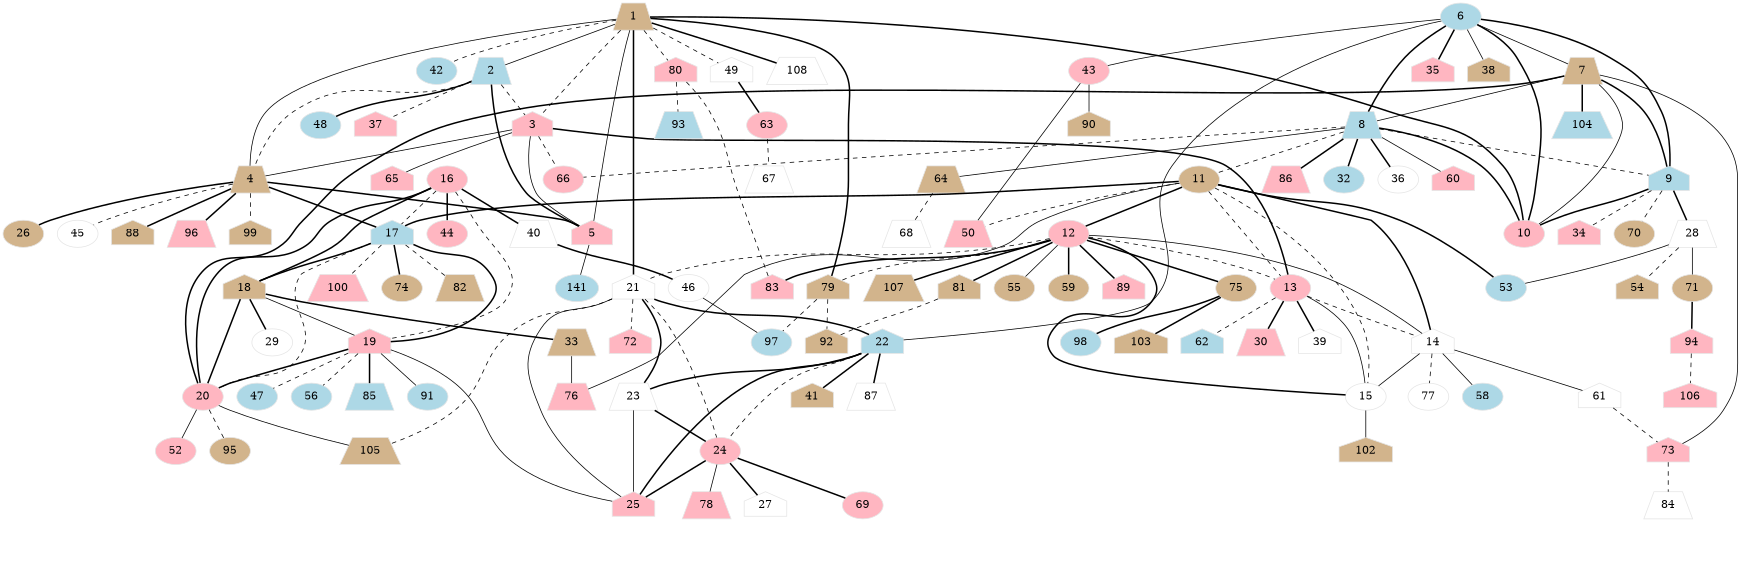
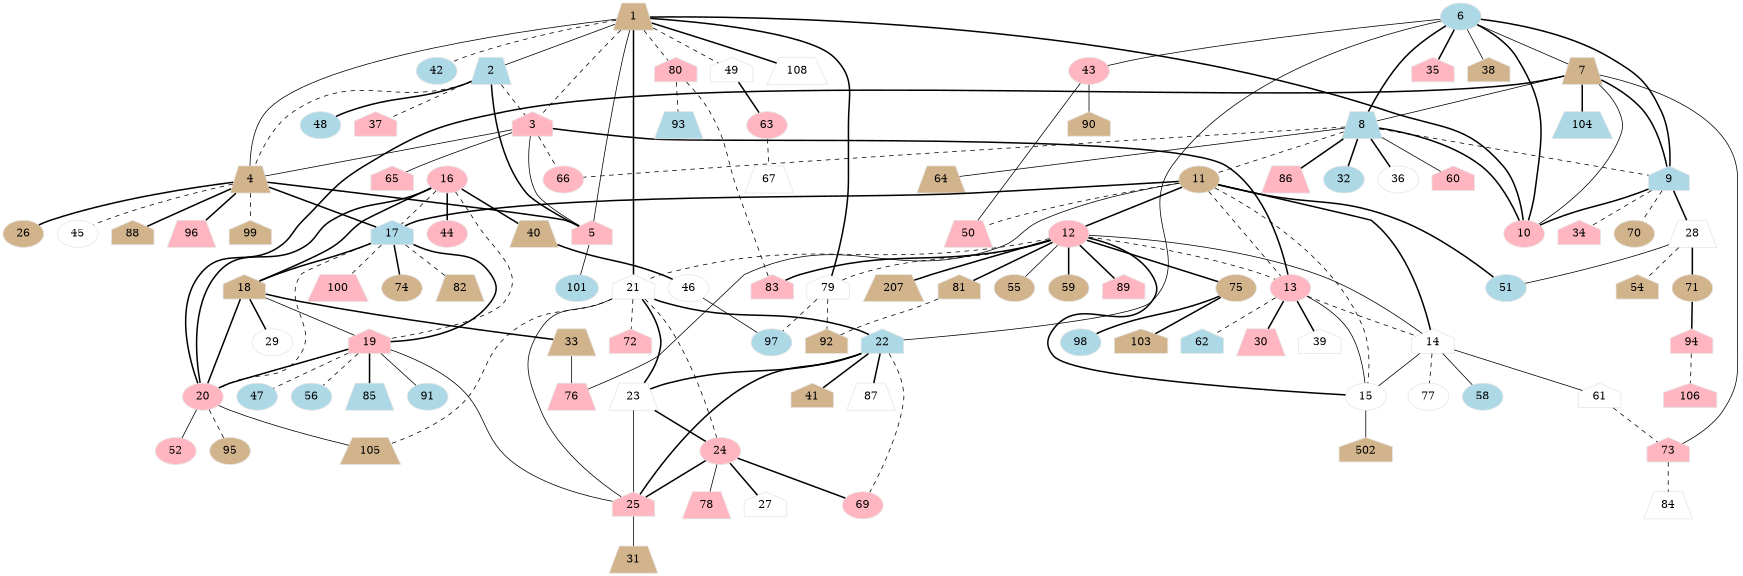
node "40": fillcolor white -> tan
node "68": removed
edge "28" -- "71": style solid -> bold
node "141": label "141" -> "101"
node "79": fillcolor tan -> white
node "107": label "107" -> "207"
node "53": label "53" -> "51"
edge "22" -- "24": now "22" -- "69"
node "102": label "102" -> "502"
node "31": added
